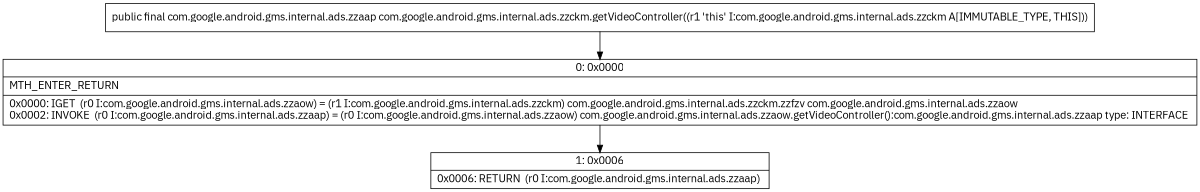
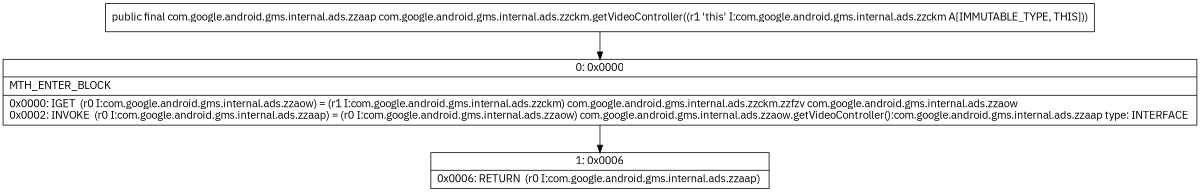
node "0: 0x0000": text "MTH_ENTER_RETURN" -> "MTH_ENTER_BLOCK"
